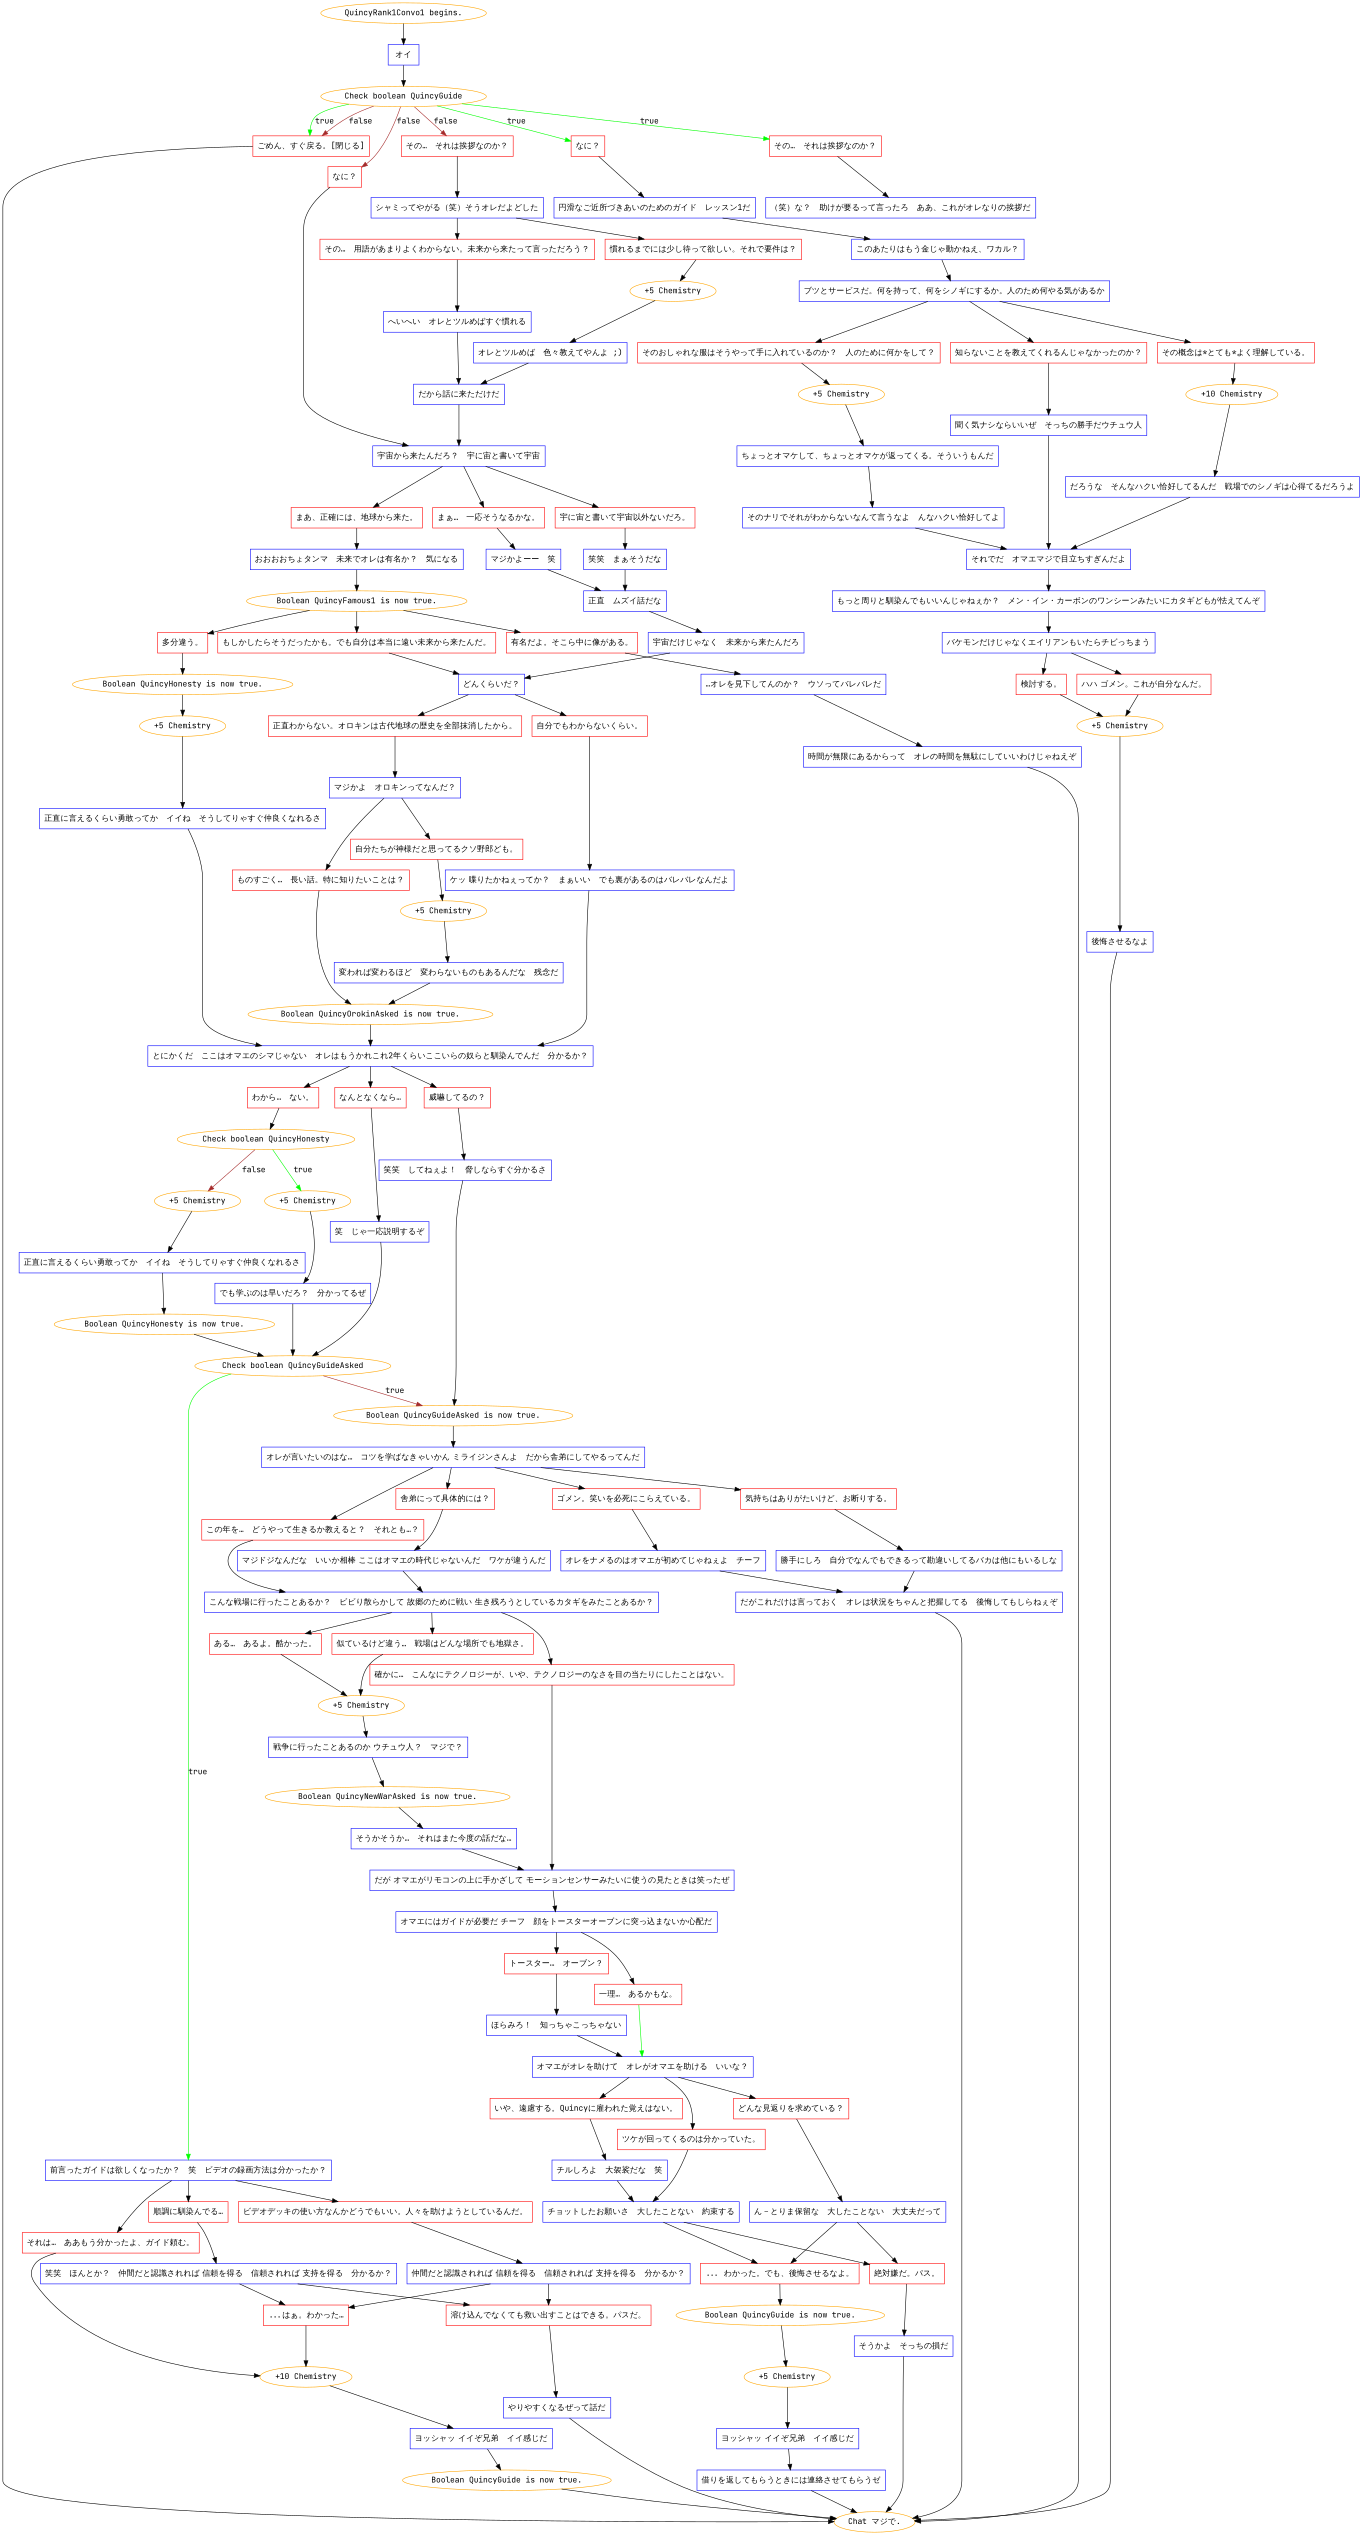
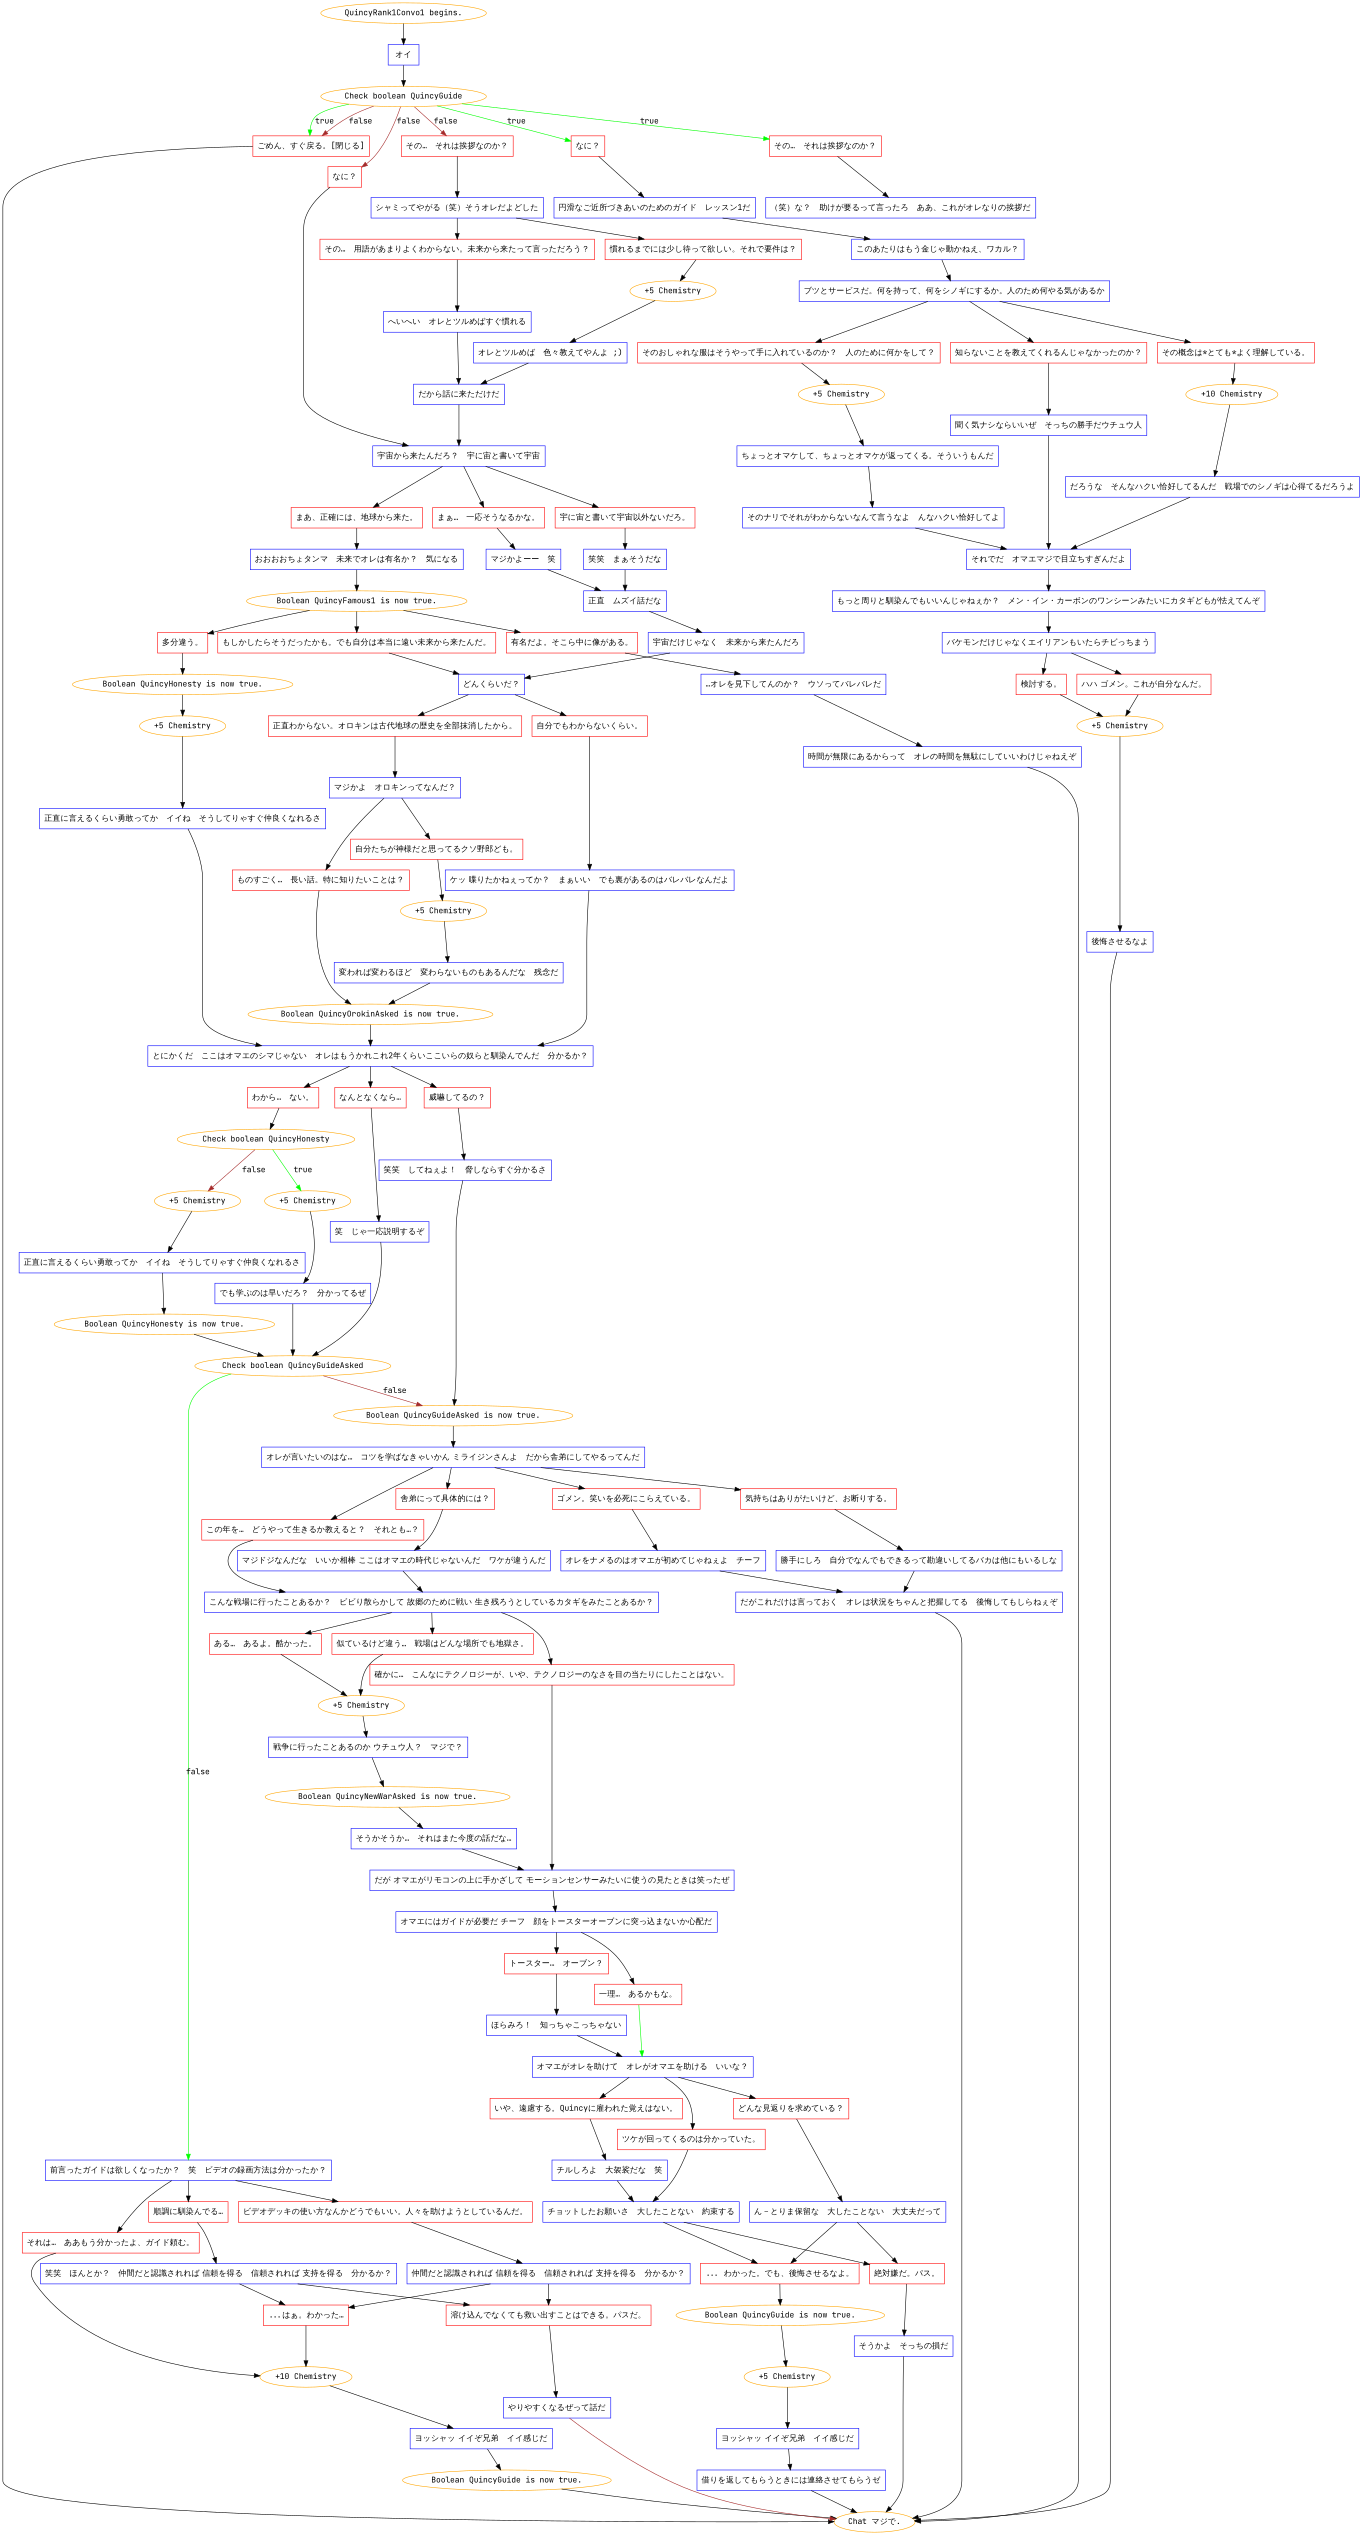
edge "Check boolean QuincyGuideAsked" -> "Boolean QuincyGuideAsked is now true.": label "true" -> "false"
edge "Check boolean QuincyGuideAsked" -> "前言ったガイドは欲しくなったか？　笑　ビデオの録画方法は分かったか？": label "true" -> "false"
edge "やりやすくなるぜって話だ" -> "Chat マジで.": color black -> brown
